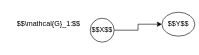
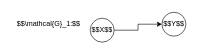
node "$$Y$$": size 33x24 -> 24x24
